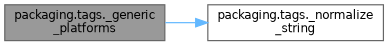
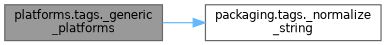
node "packaging.tags._generic _platforms": label "packaging.tags._generic _platforms" -> "platforms.tags._generic _platforms"
